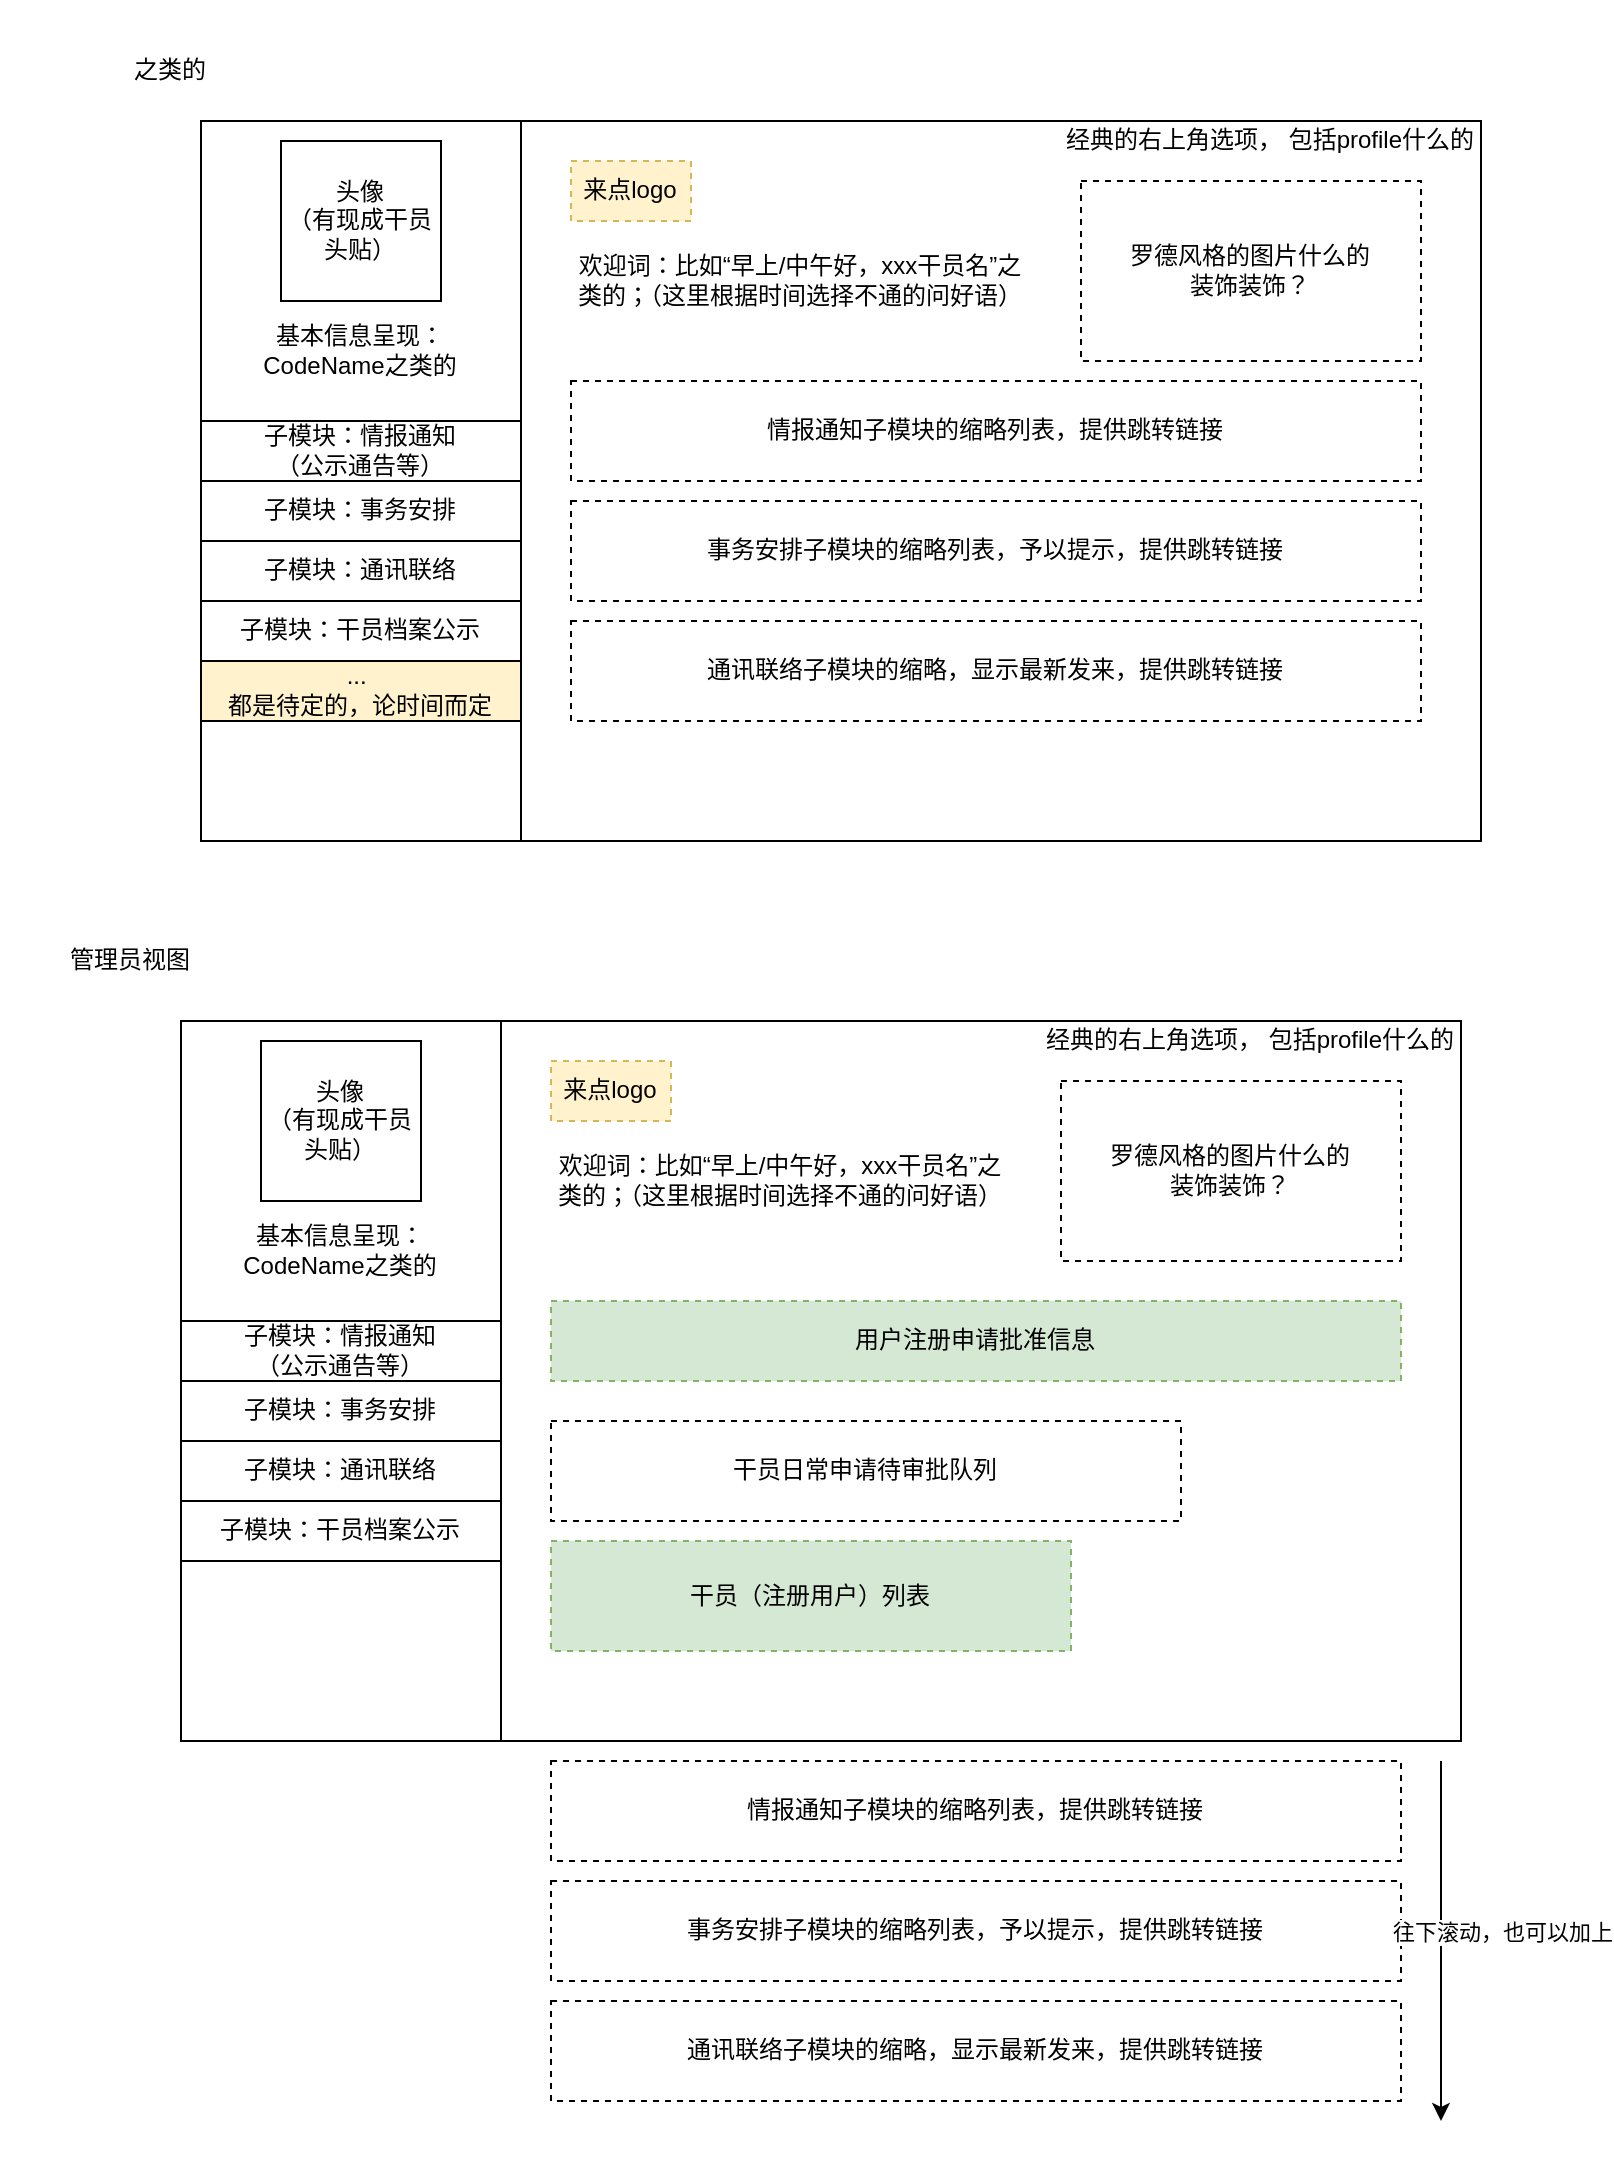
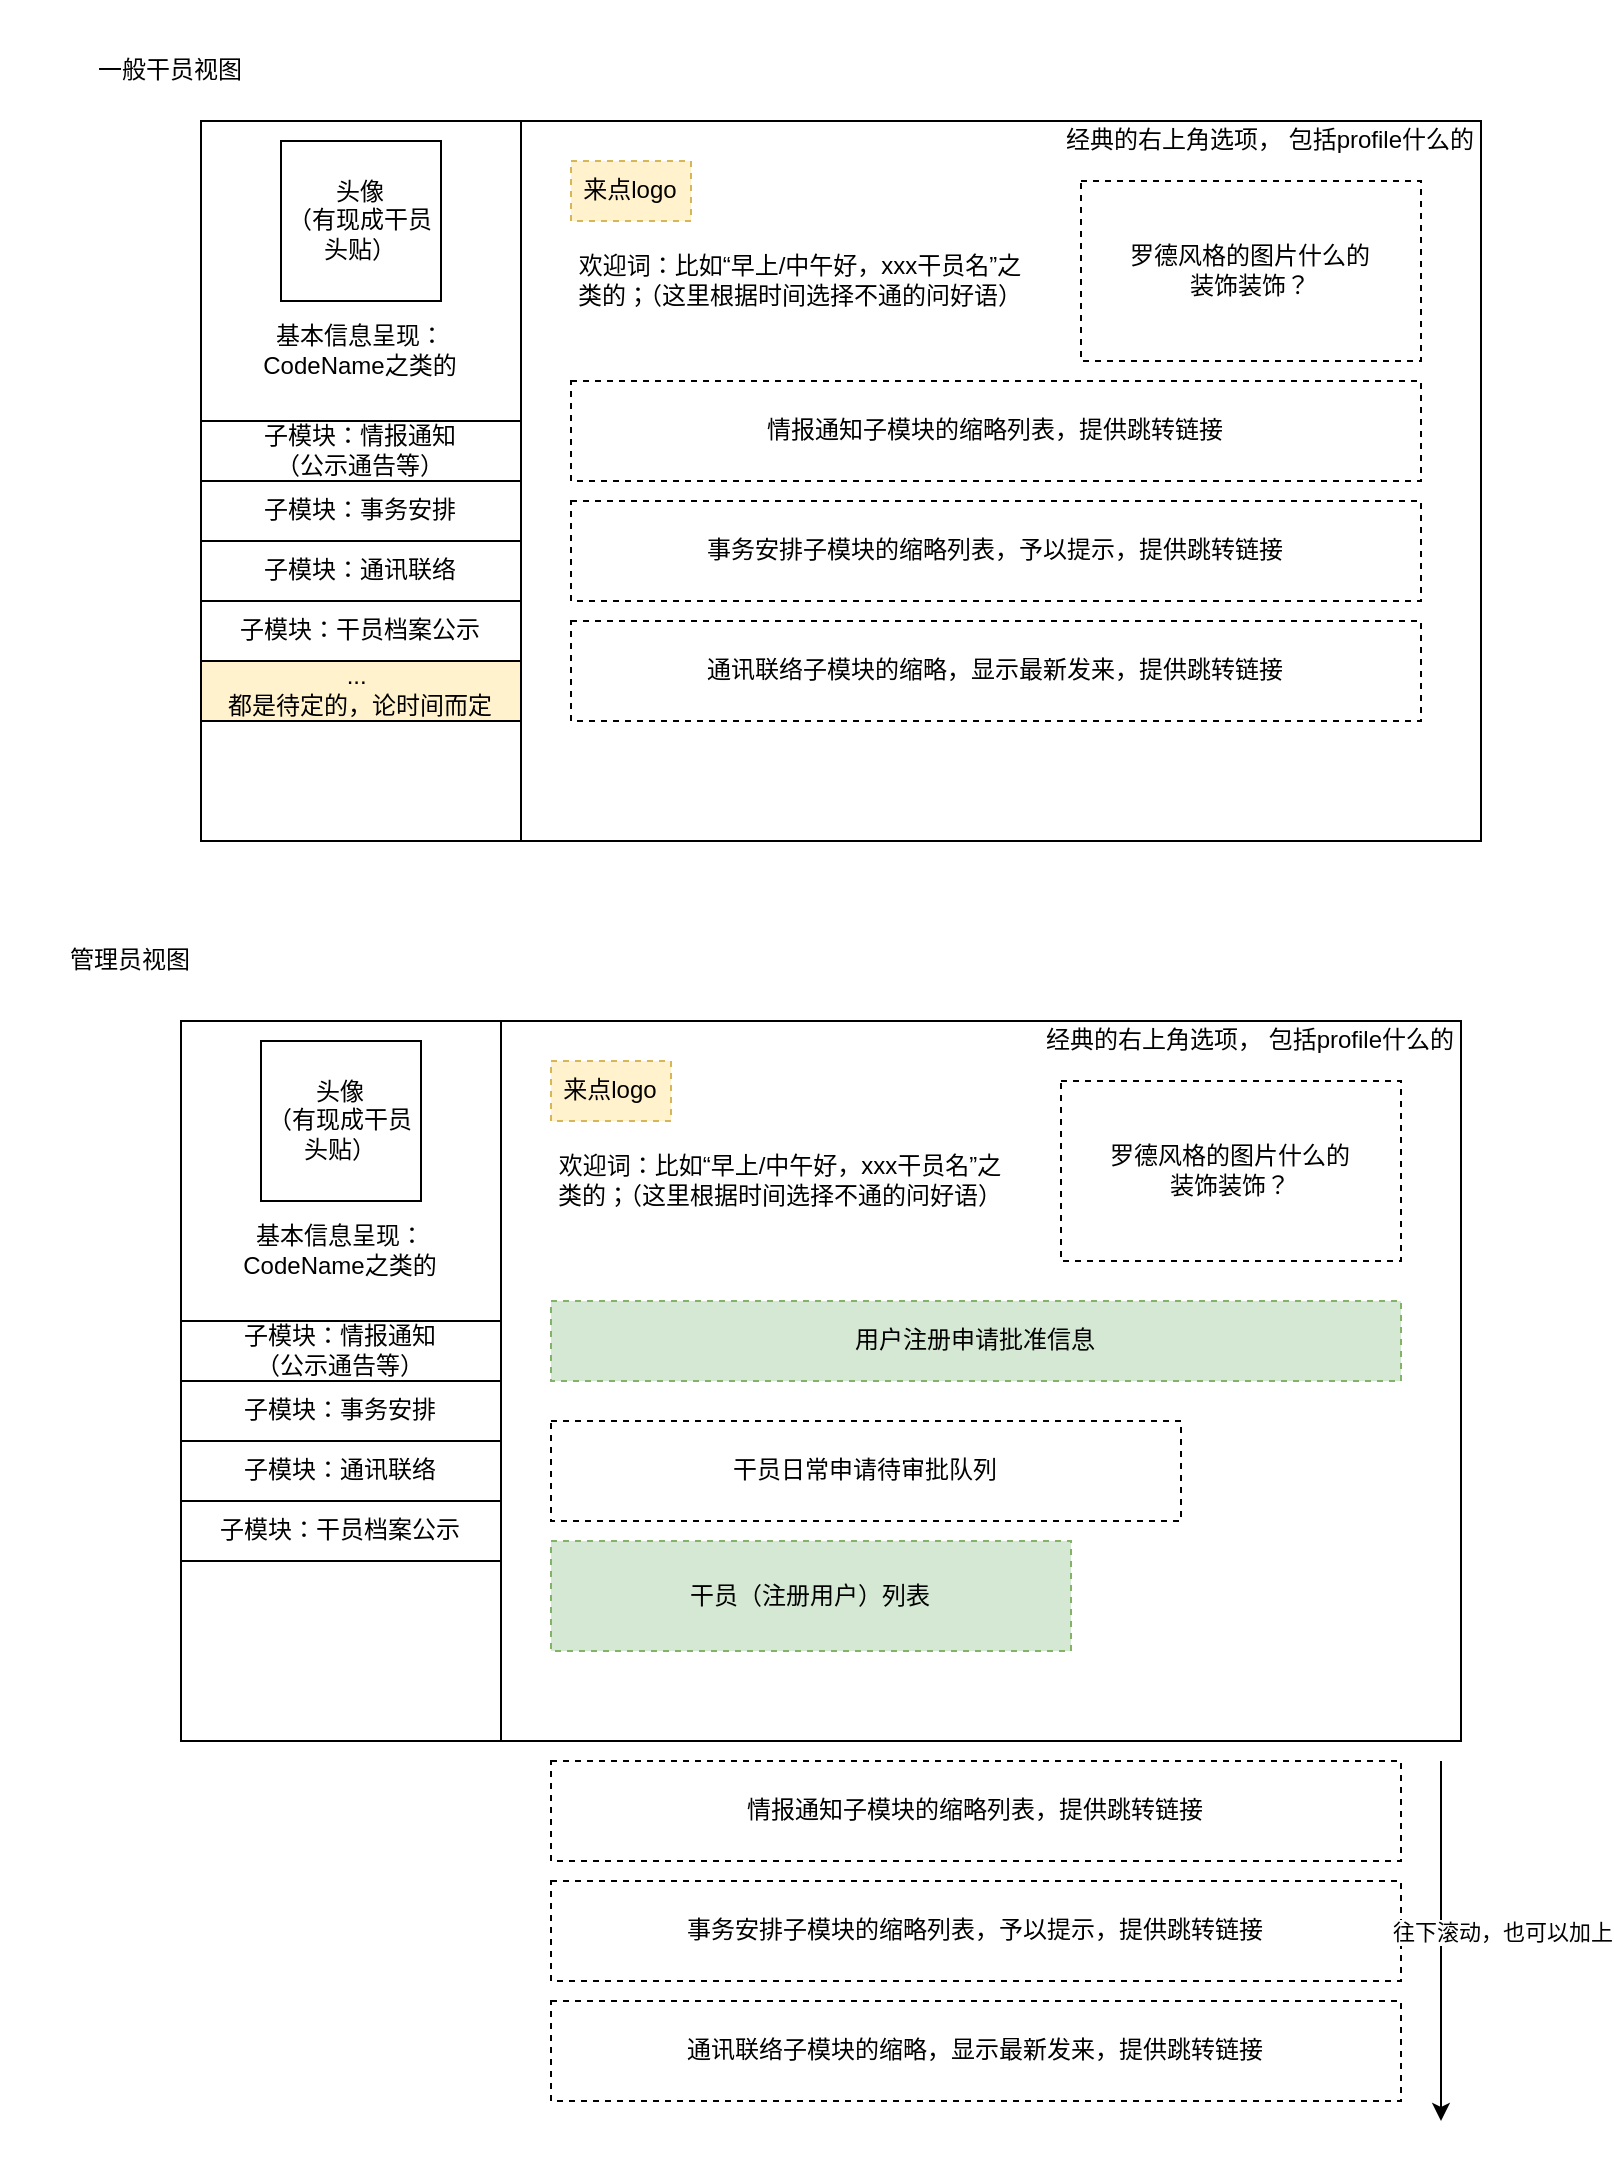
node "之类的": label "之类的" -> "一般干员视图"
